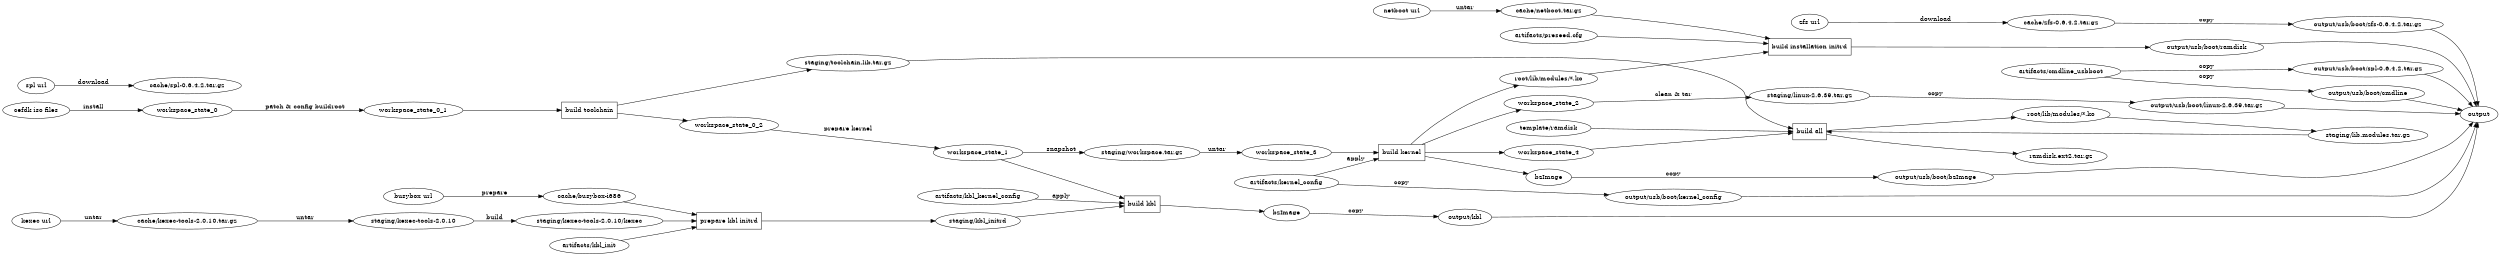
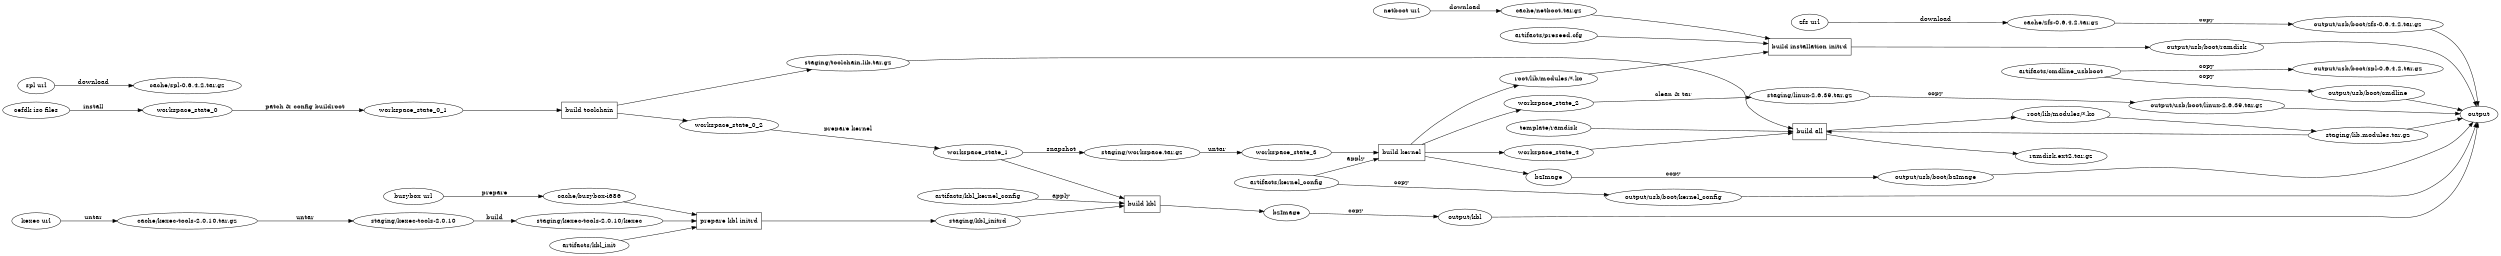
edge "netboot url" -> "cache/netboot.tar.gz": label "untar" -> "download"
edge "output/usb/boot/spl-0.6.4.2.tar.gz" -> "output": now "staging/lib.modules.tar.gz" -> "output"
